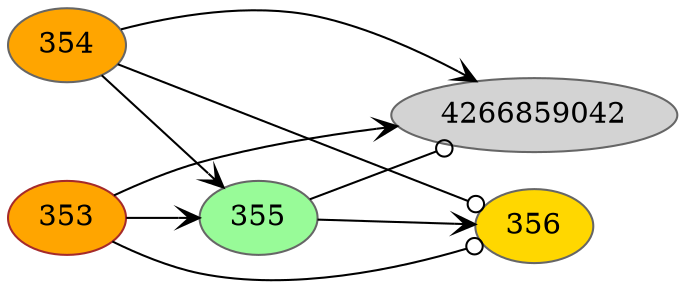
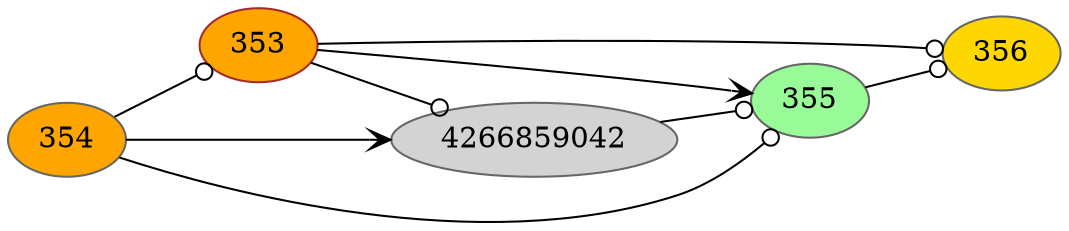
edge "354" -> "355": arrowhead vee -> odot
edge "354" -> "356": now "354" -> "353"
edge "353" -> "4266859042": arrowhead vee -> odot
edge "355" -> "4266859042": reversed
edge "355" -> "356": arrowhead vee -> odot
